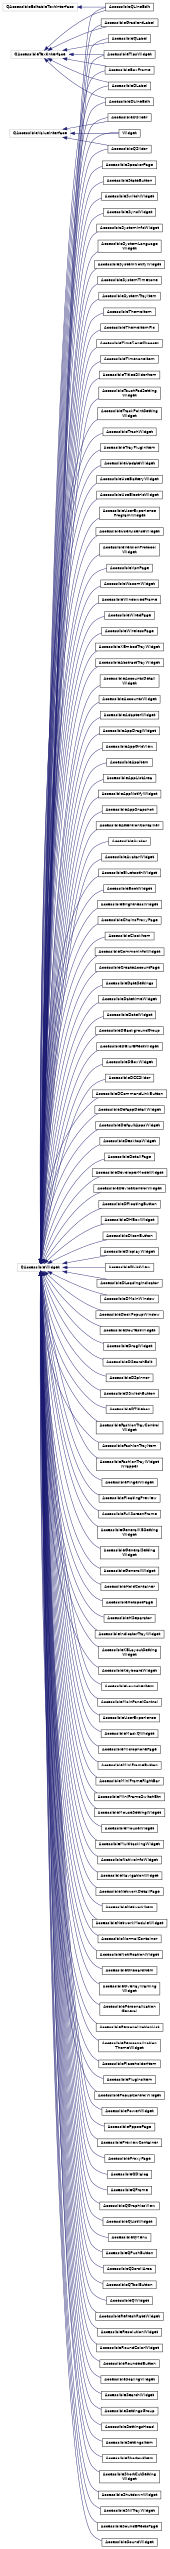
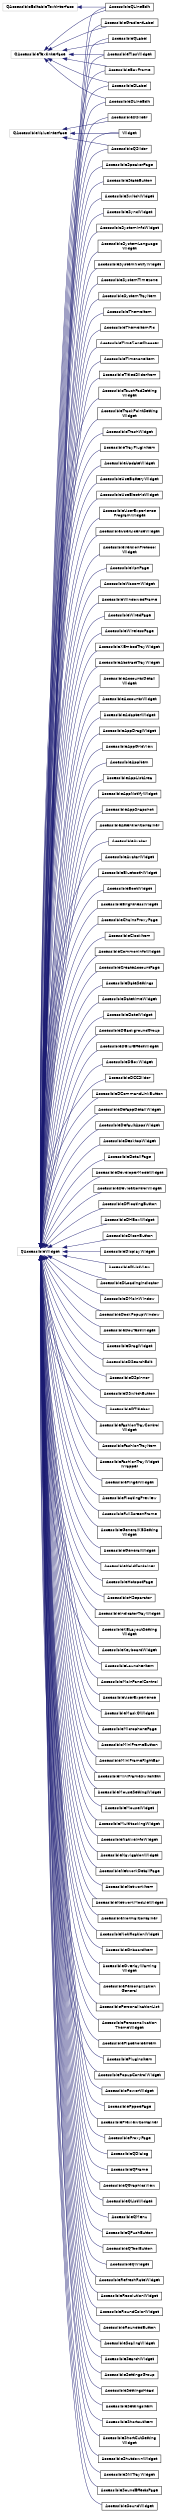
node "AccessibleGeneralSetting Widget": removed
node "AccessibleQScrollArea": removed
